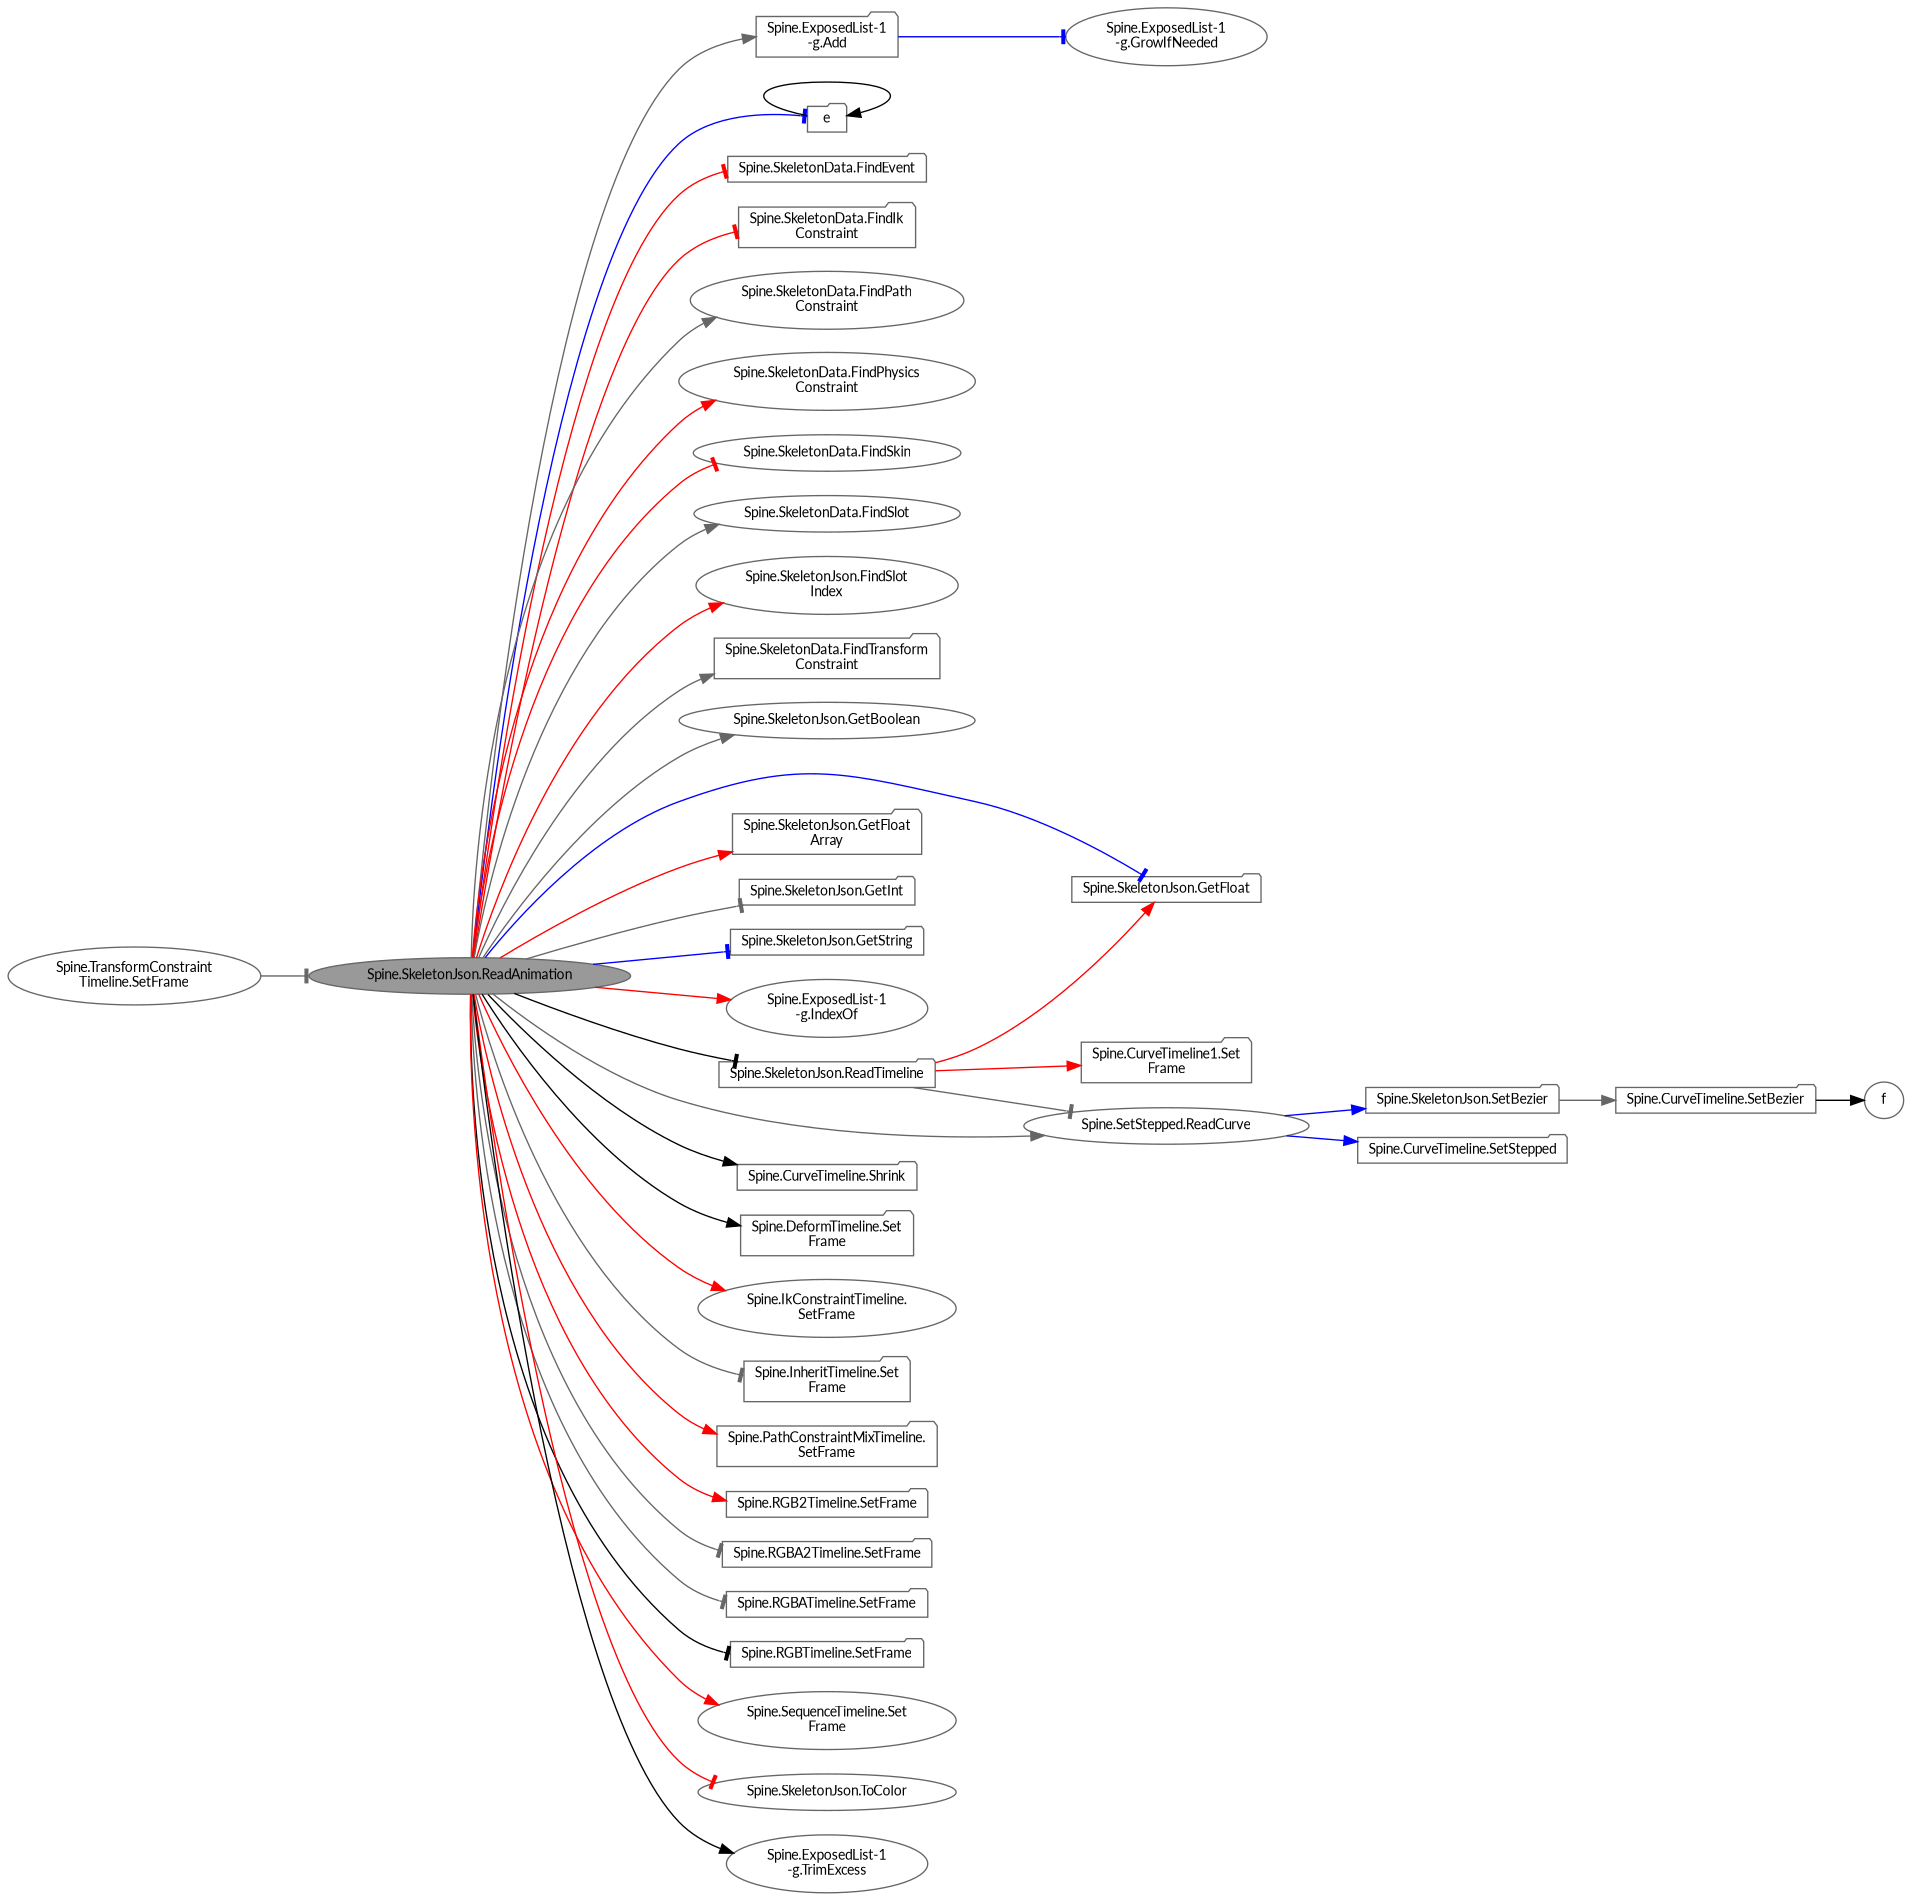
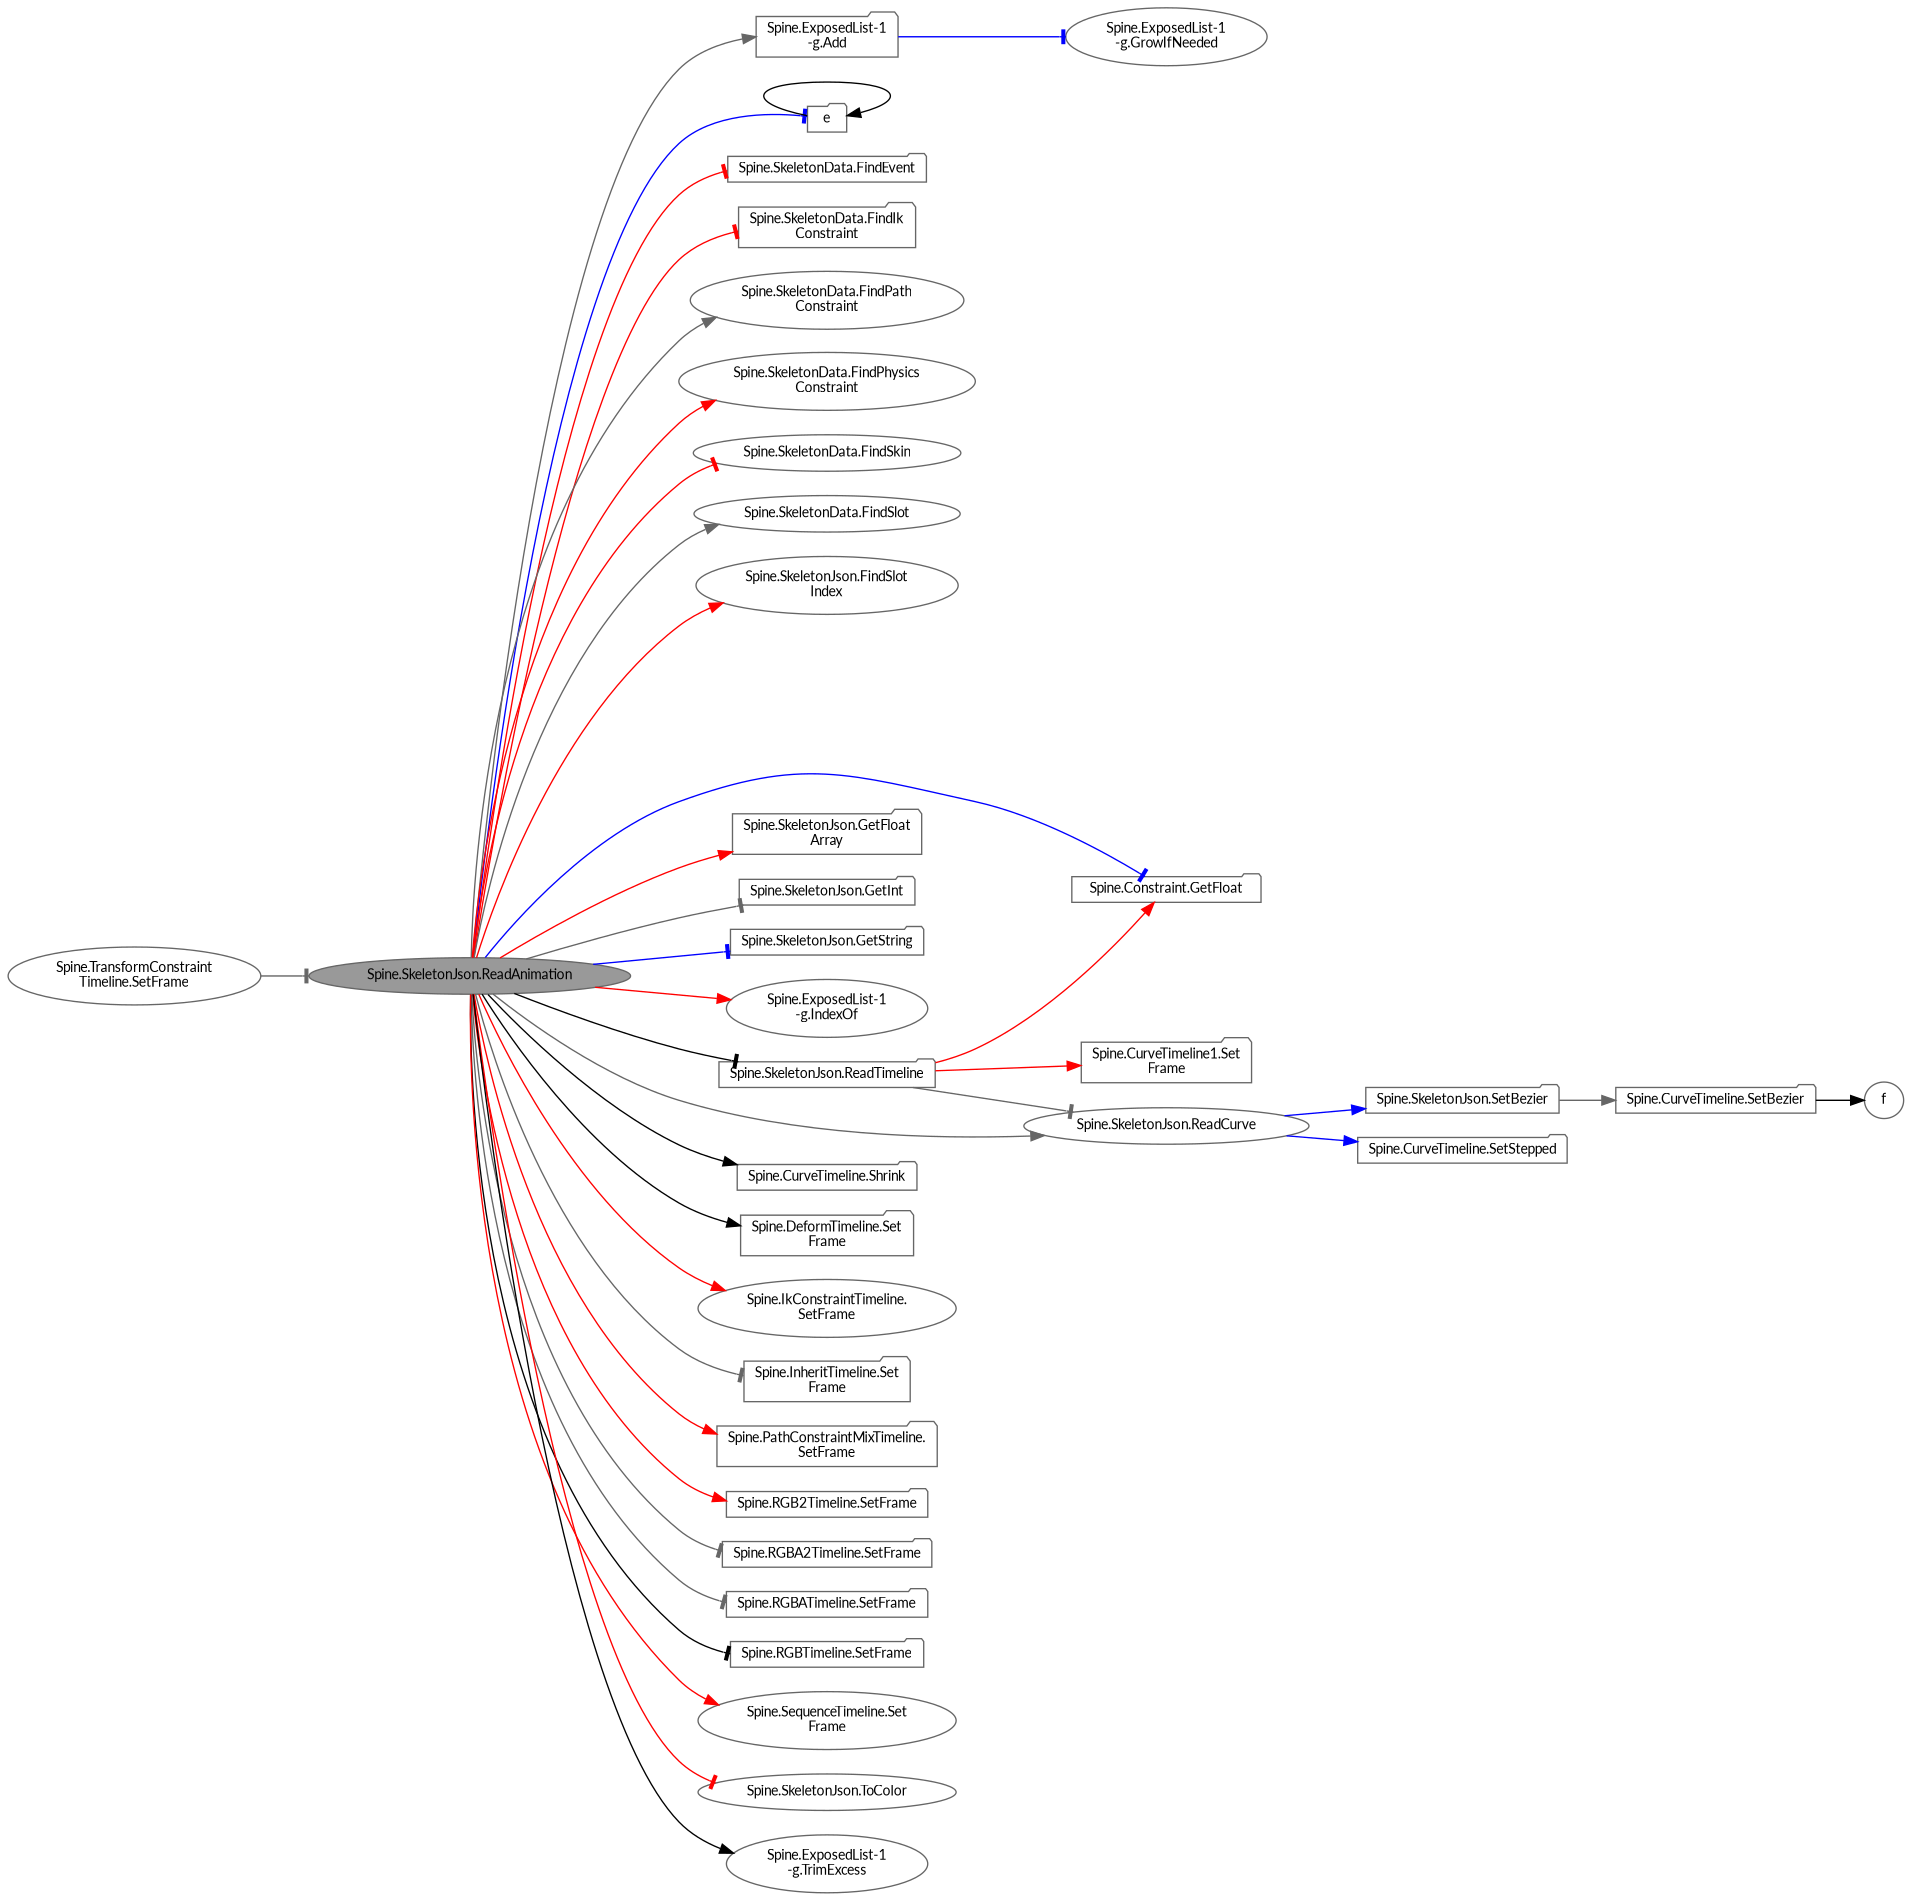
node "Spine.SkeletonData.FindTransform Constraint": removed
node "Spine.SkeletonJson.GetBoolean": removed
node "Spine.SkeletonJson.GetFloat": label "Spine.SkeletonJson.GetFloat" -> "Spine.Constraint.GetFloat"
node "Spine.SetStepped.ReadCurve": label "Spine.SetStepped.ReadCurve" -> "Spine.SkeletonJson.ReadCurve"
